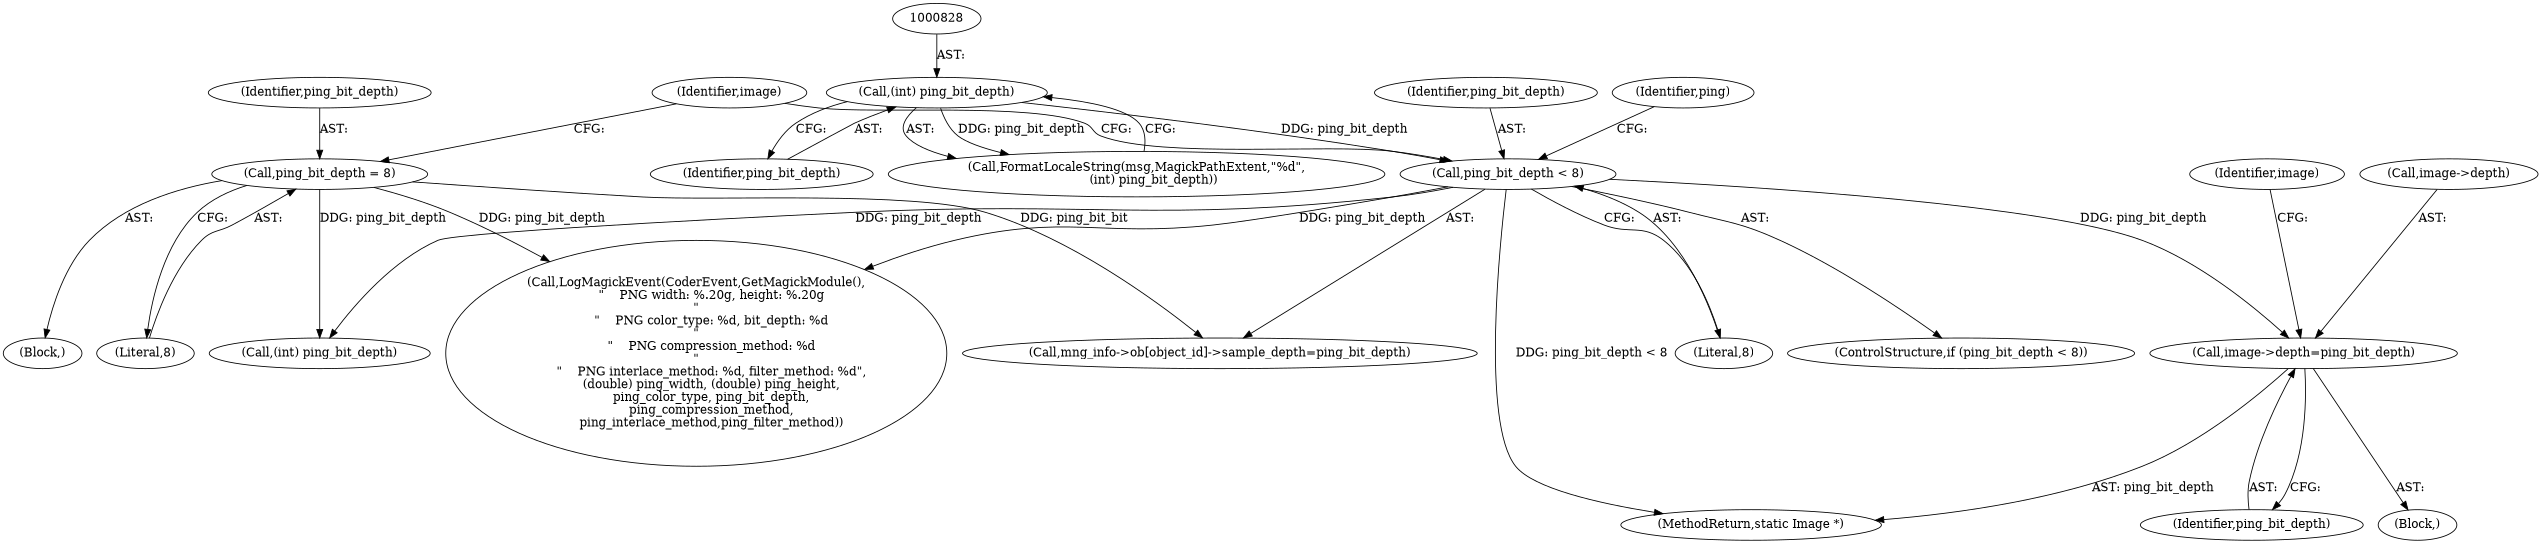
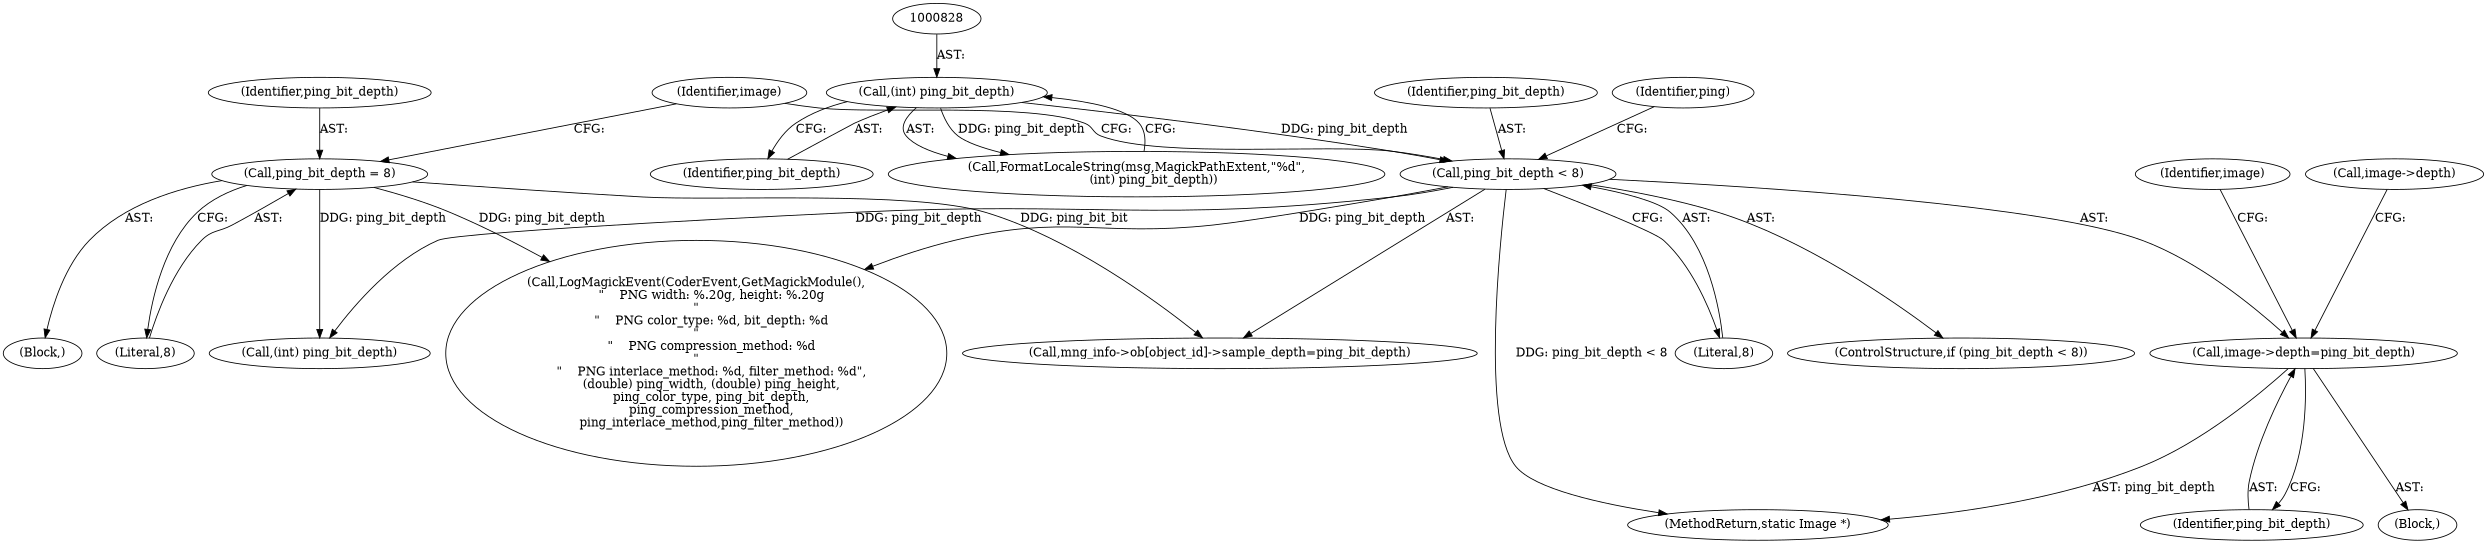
edge "(Call,ping_bit_depth < 8)" -> "(Call,image->depth=ping_bit_depth)": label "DDG: ping_bit_depth" -> "AST: "
edge "(Call,image->depth)" -> "(Call,image->depth=ping_bit_depth)": label "AST: " -> "CFG: "
